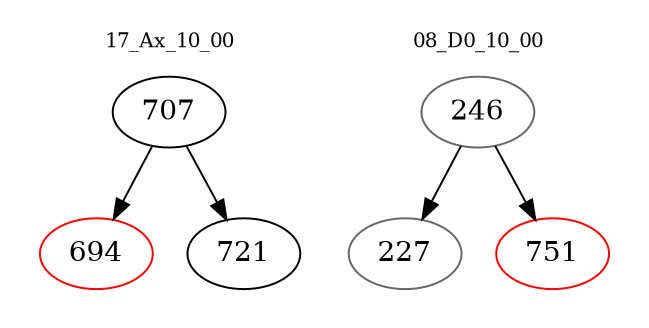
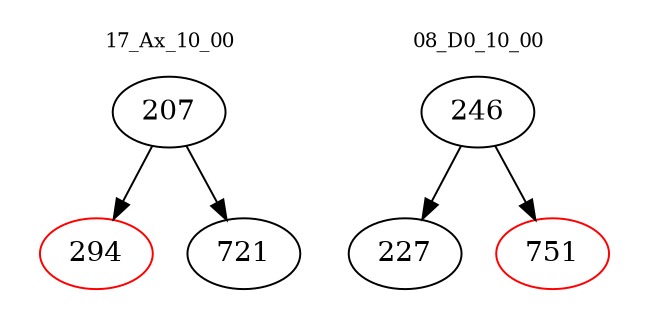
node "707": label "707" -> "207"
node "246": color gray40 -> black
node "694": label "694" -> "294"
node "227": color gray40 -> black
